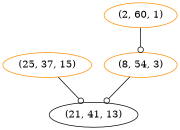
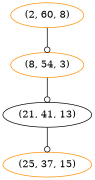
node "(2, 60, 1)": label "(2, 60, 1)" -> "(2, 60, 8)"
edge "(25, 37, 15)" -> "(21, 41, 13)": reversed
